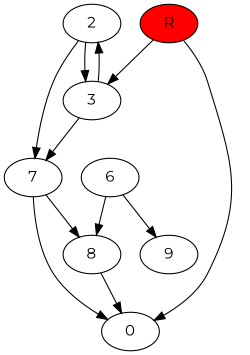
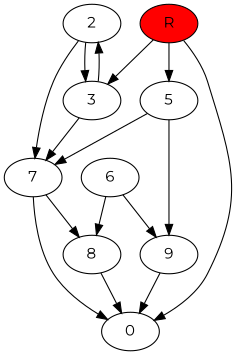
node "5": added
edge "9" -> "0": added
